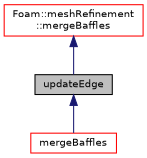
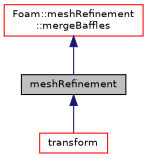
node "updateEdge": label "updateEdge" -> "meshRefinement"
node "mergeBaffles": label "mergeBaffles" -> "transform"
